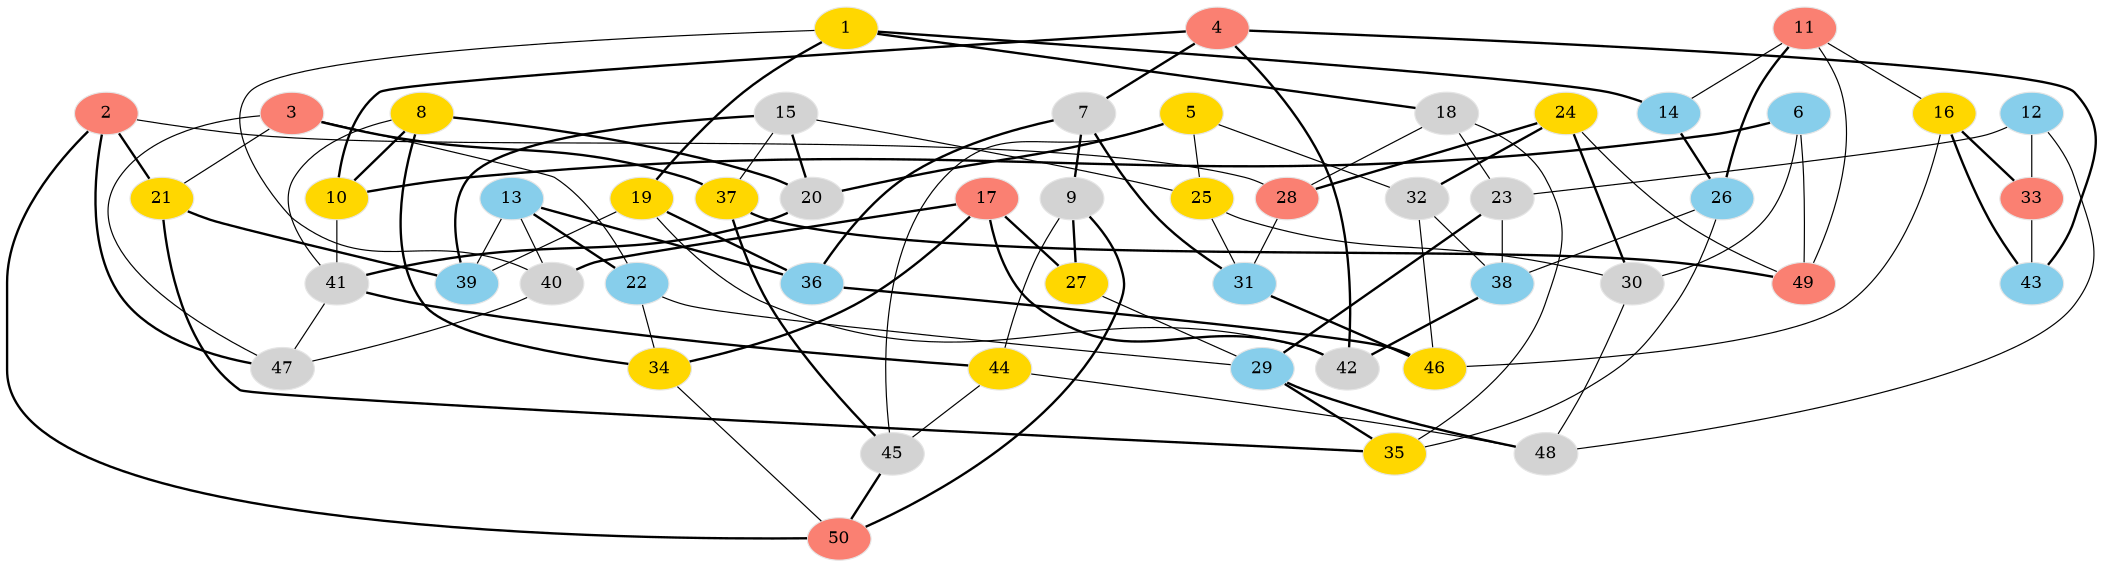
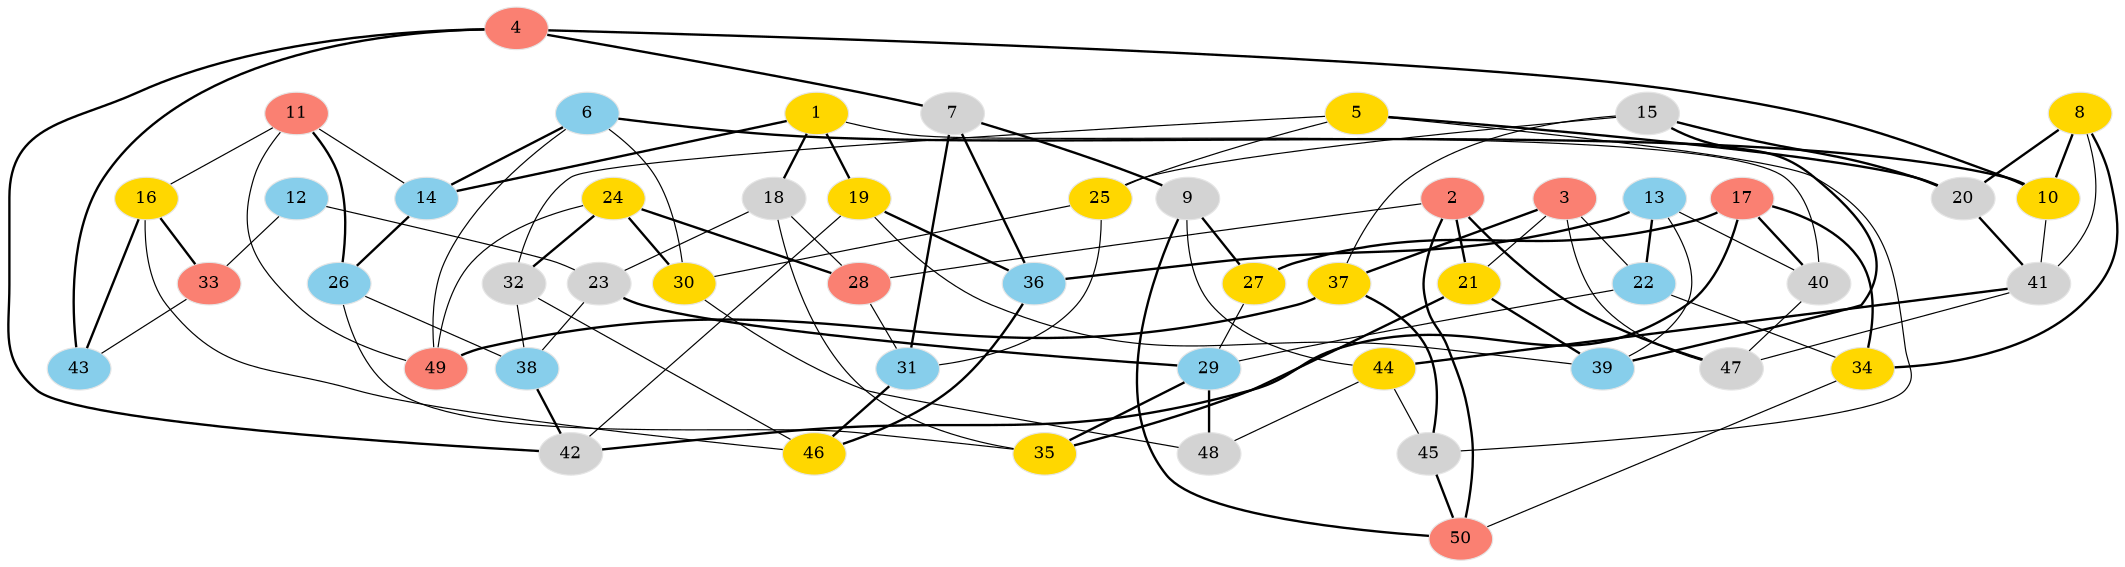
edge "6" -- "14": added
node "30": fillcolor lightgrey -> gold
edge "12" -- "48": removed
